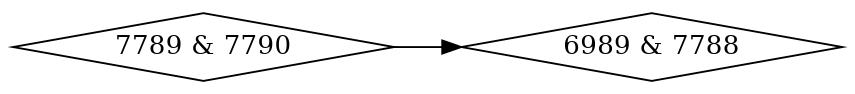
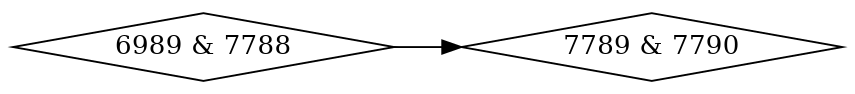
edge "7789 & 7790" -> "6989 & 7788": reversed
